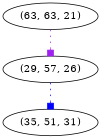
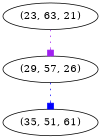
node "(63, 63, 21)": label "(63, 63, 21)" -> "(23, 63, 21)"
node "(35, 51, 31)": label "(35, 51, 31)" -> "(35, 51, 61)"
